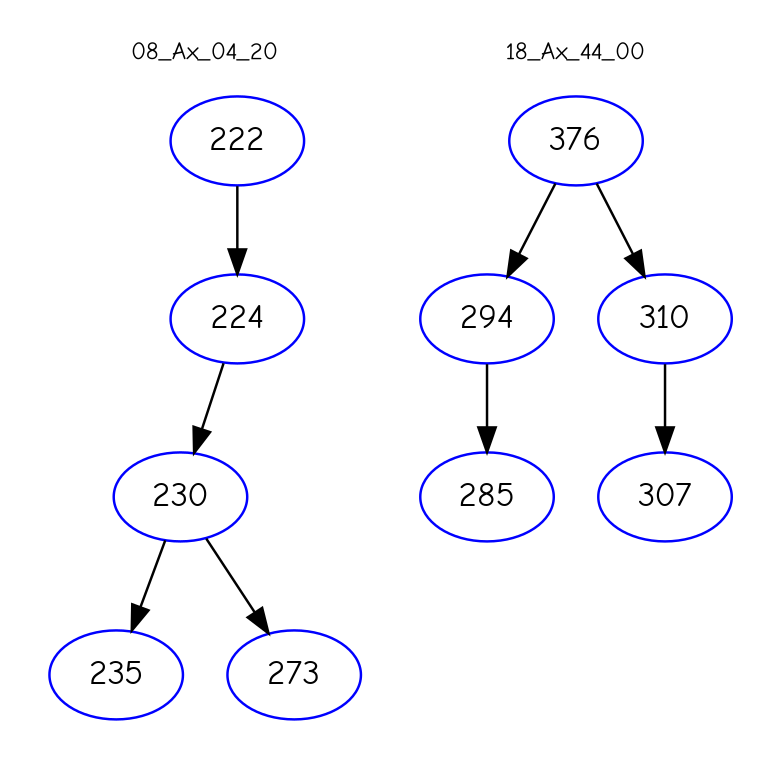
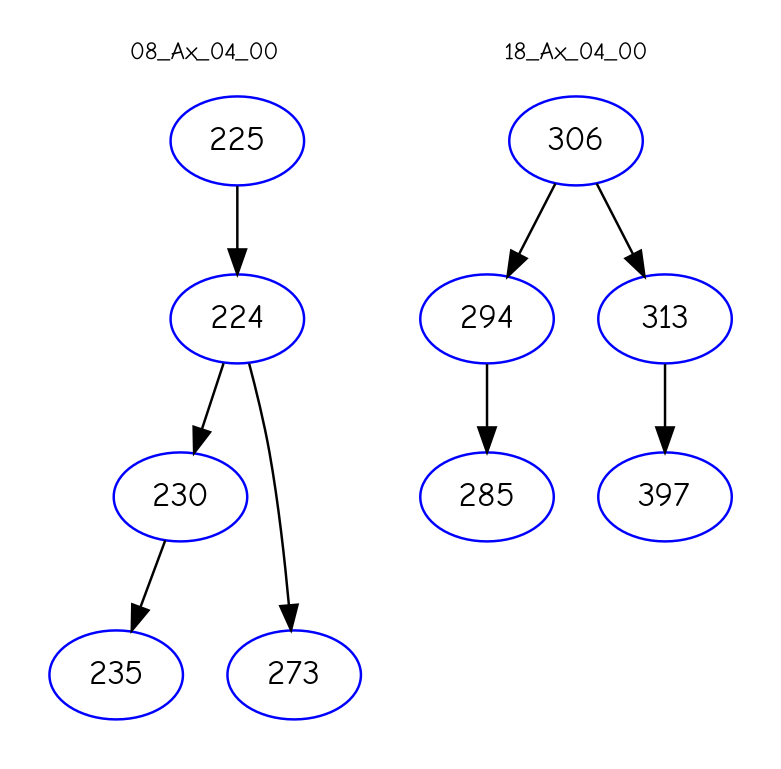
cluster "08_Ax_04_20": label "08_Ax_04_20" -> "08_Ax_04_00"
cluster "18_Ax_44_00": label "18_Ax_44_00" -> "18_Ax_04_00"
node "222": label "222" -> "225"
node "376": label "376" -> "306"
node "310": label "310" -> "313"
node "307": label "307" -> "397"
edge "230" -> "273": now "224" -> "273"
